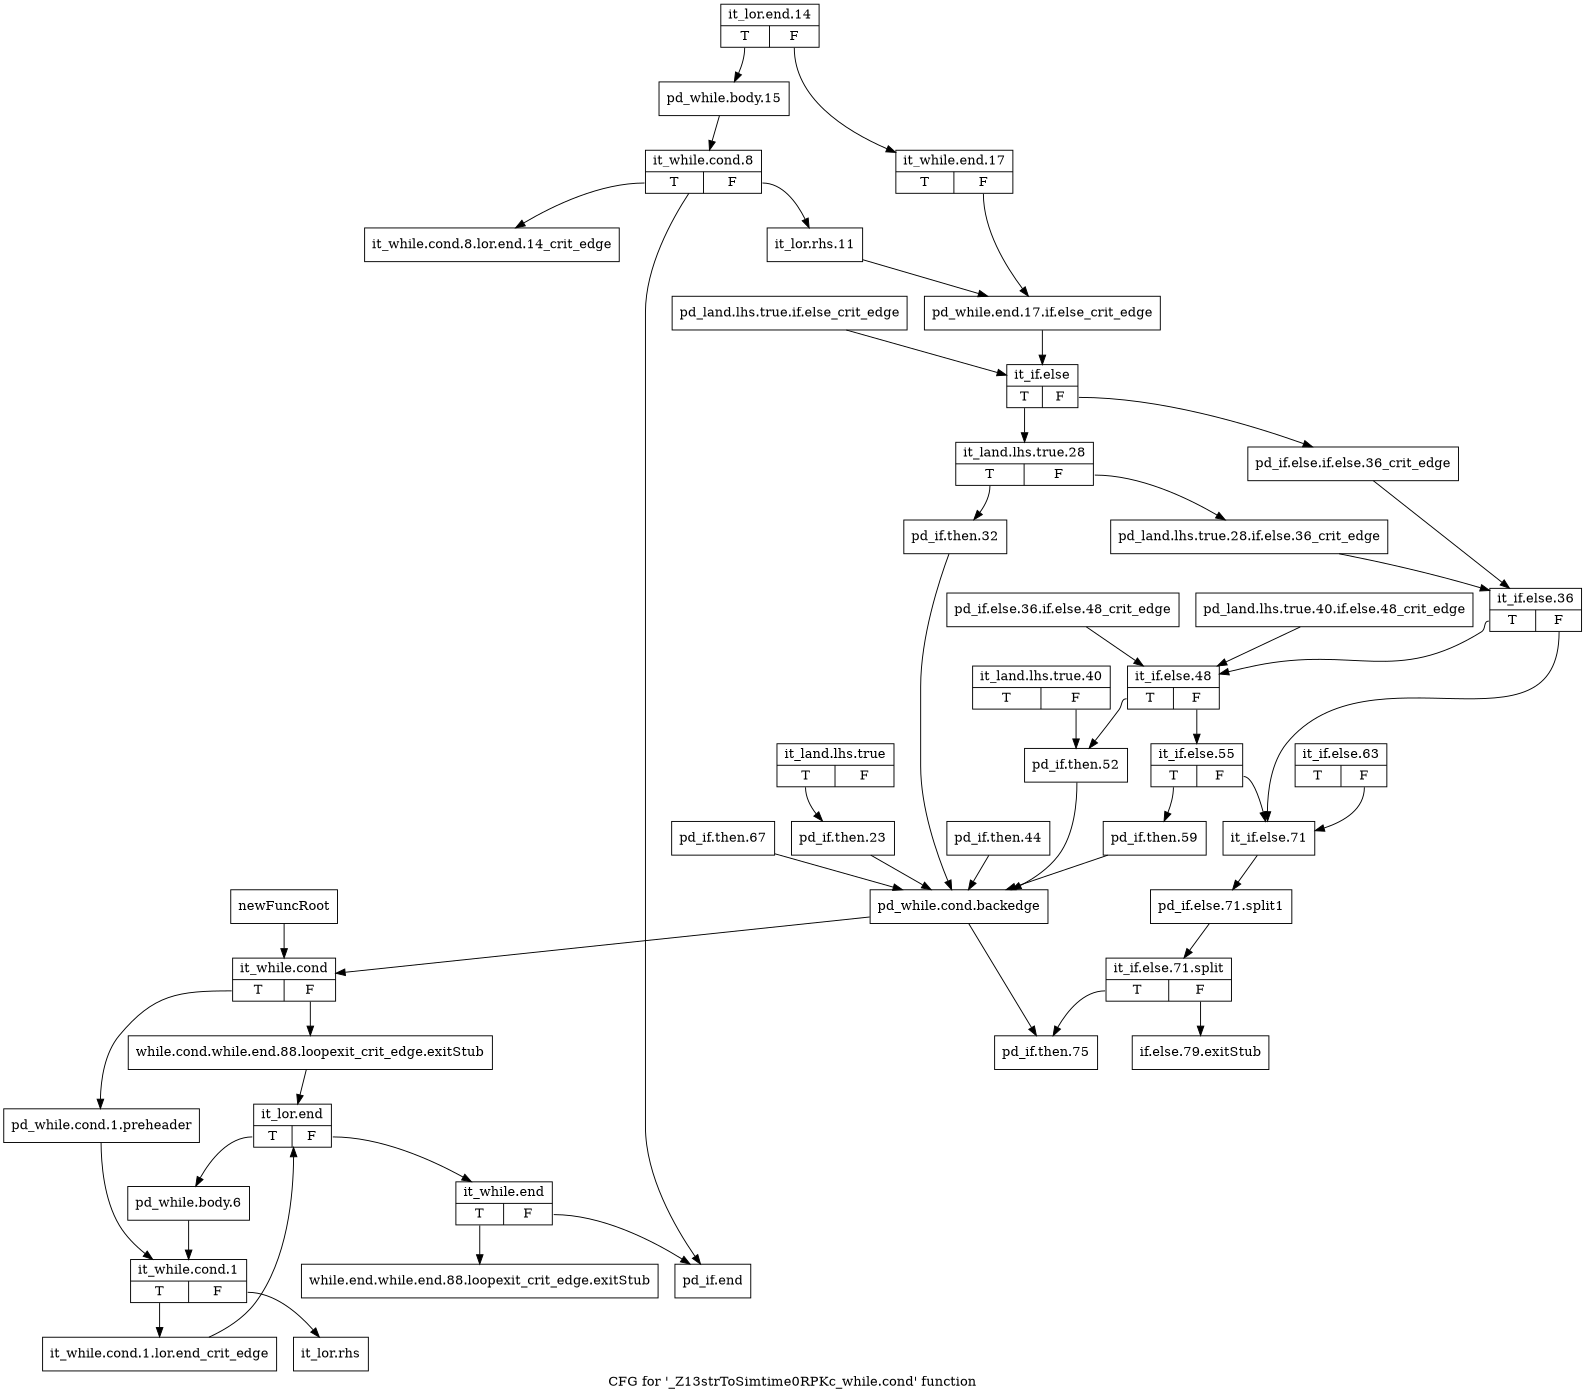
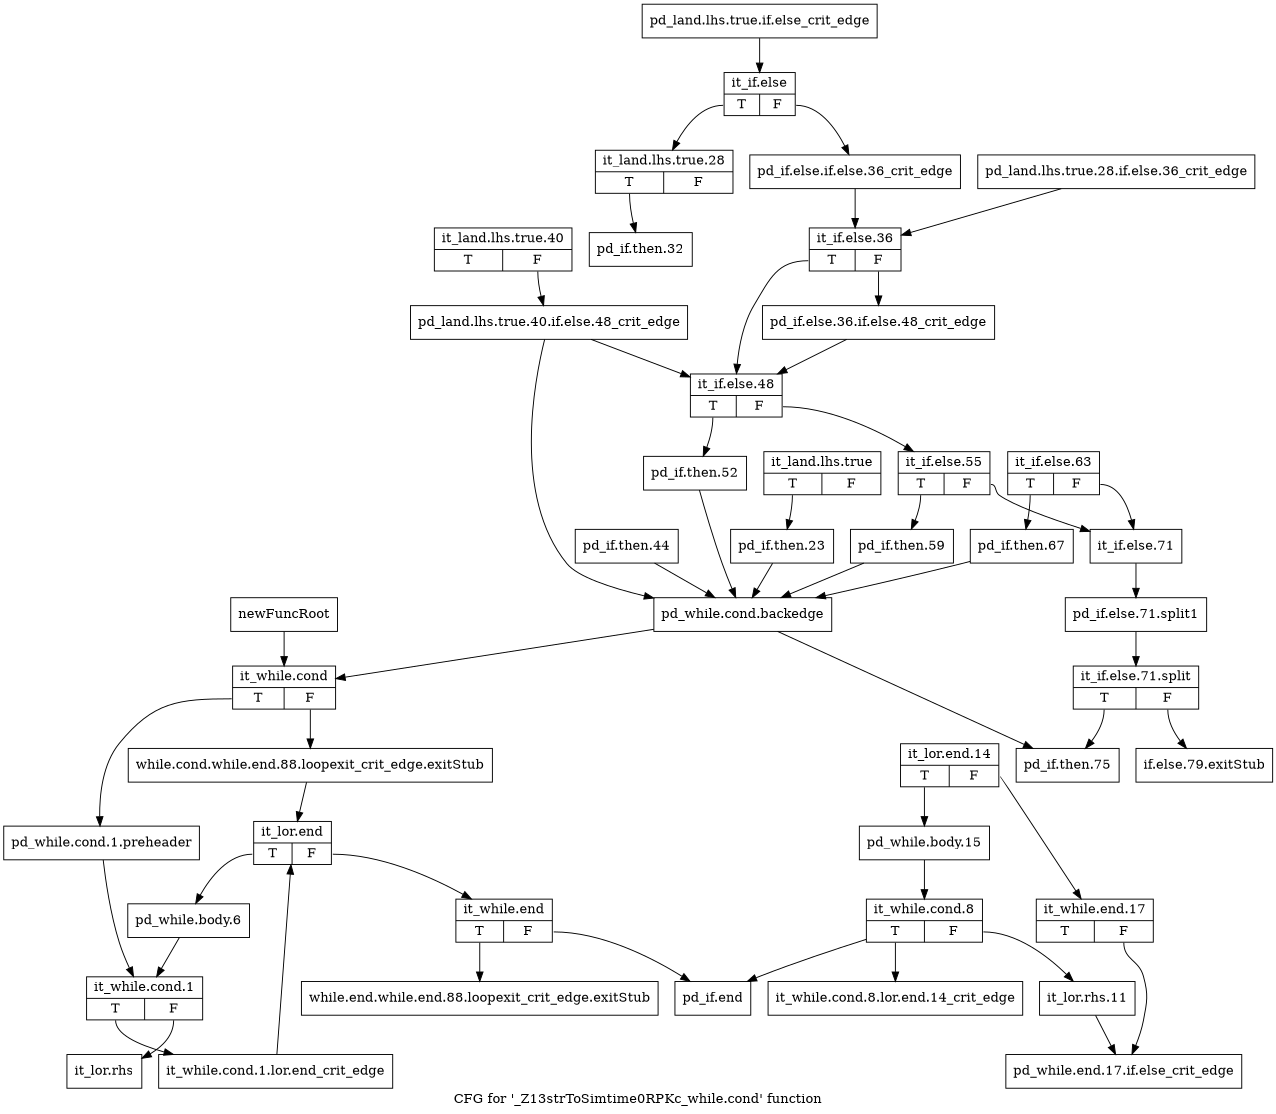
edge "pd_while.end.17.if.else_crit_edge" -> "it_if.else": removed
edge "it_land.lhs.true.28" -> "pd_land.lhs.true.28.if.else.36_crit_edge": removed
edge "it_if.else.63" -> "pd_if.then.67": added
edge "it_if.else.36" -> "it_if.else.71": now "it_if.else.36" -> "pd_if.else.36.if.else.48_crit_edge"
edge "pd_if.then.32" -> "pd_while.cond.backedge": now "pd_land.lhs.true.40.if.else.48_crit_edge" -> "pd_while.cond.backedge"
edge "it_land.lhs.true.40" -> "pd_if.then.52": now "it_land.lhs.true.40" -> "pd_land.lhs.true.40.if.else.48_crit_edge"
